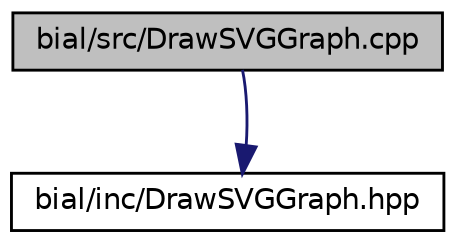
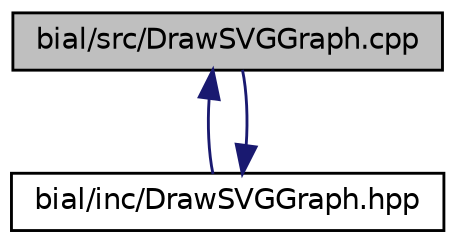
edge "bial/inc/DrawSVGGraph.hpp" -> "bial/src/DrawSVGGraph.cpp": added
